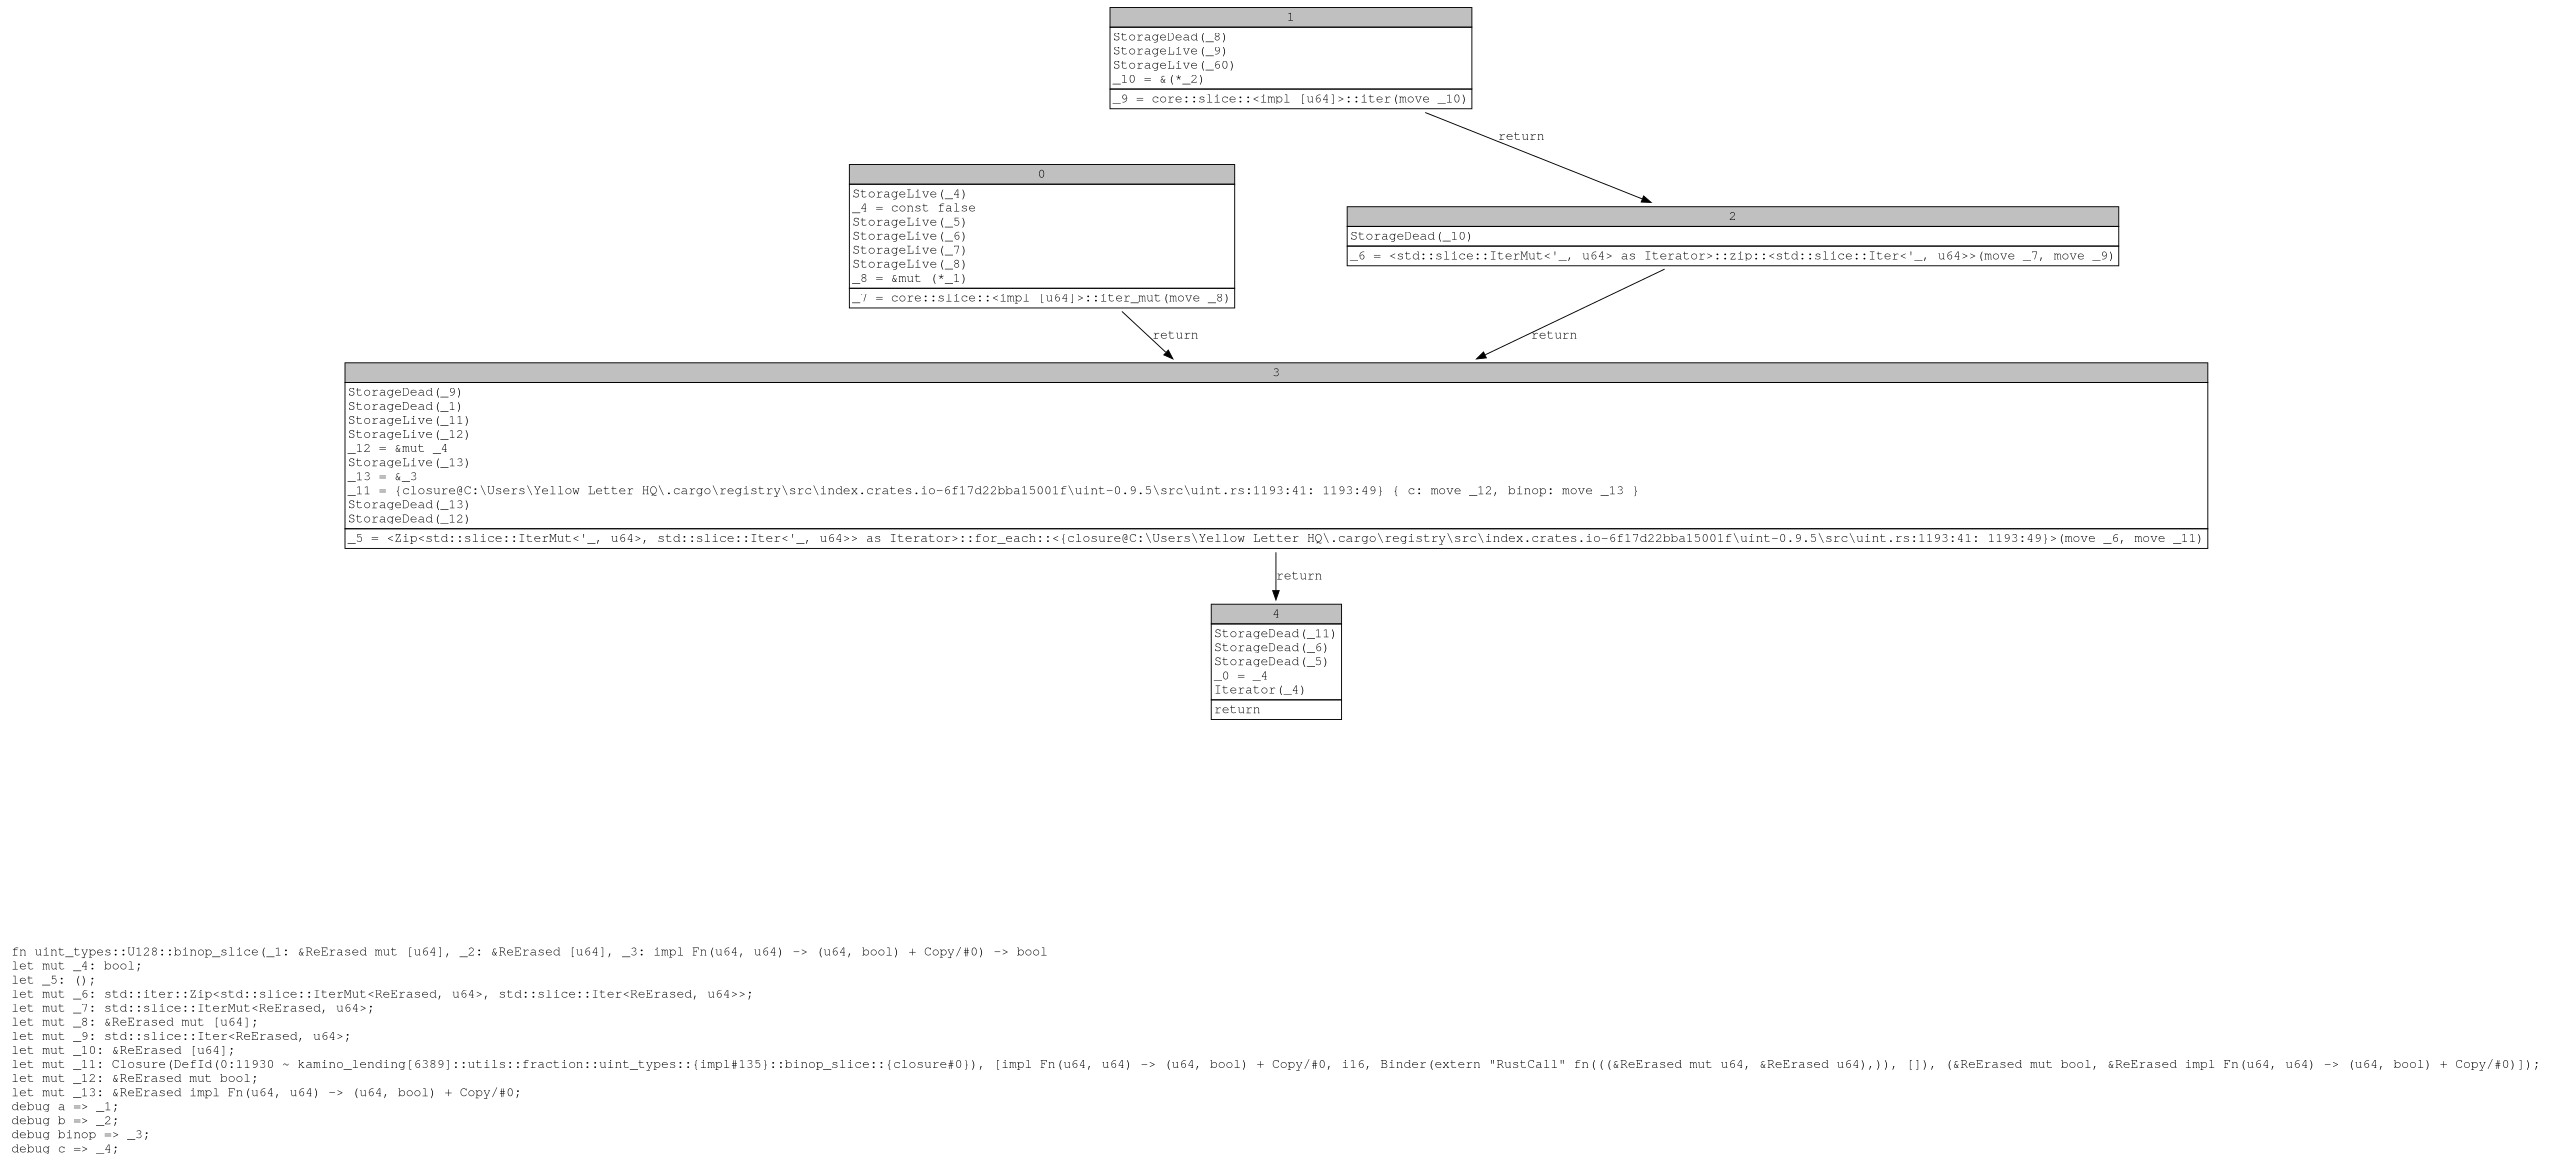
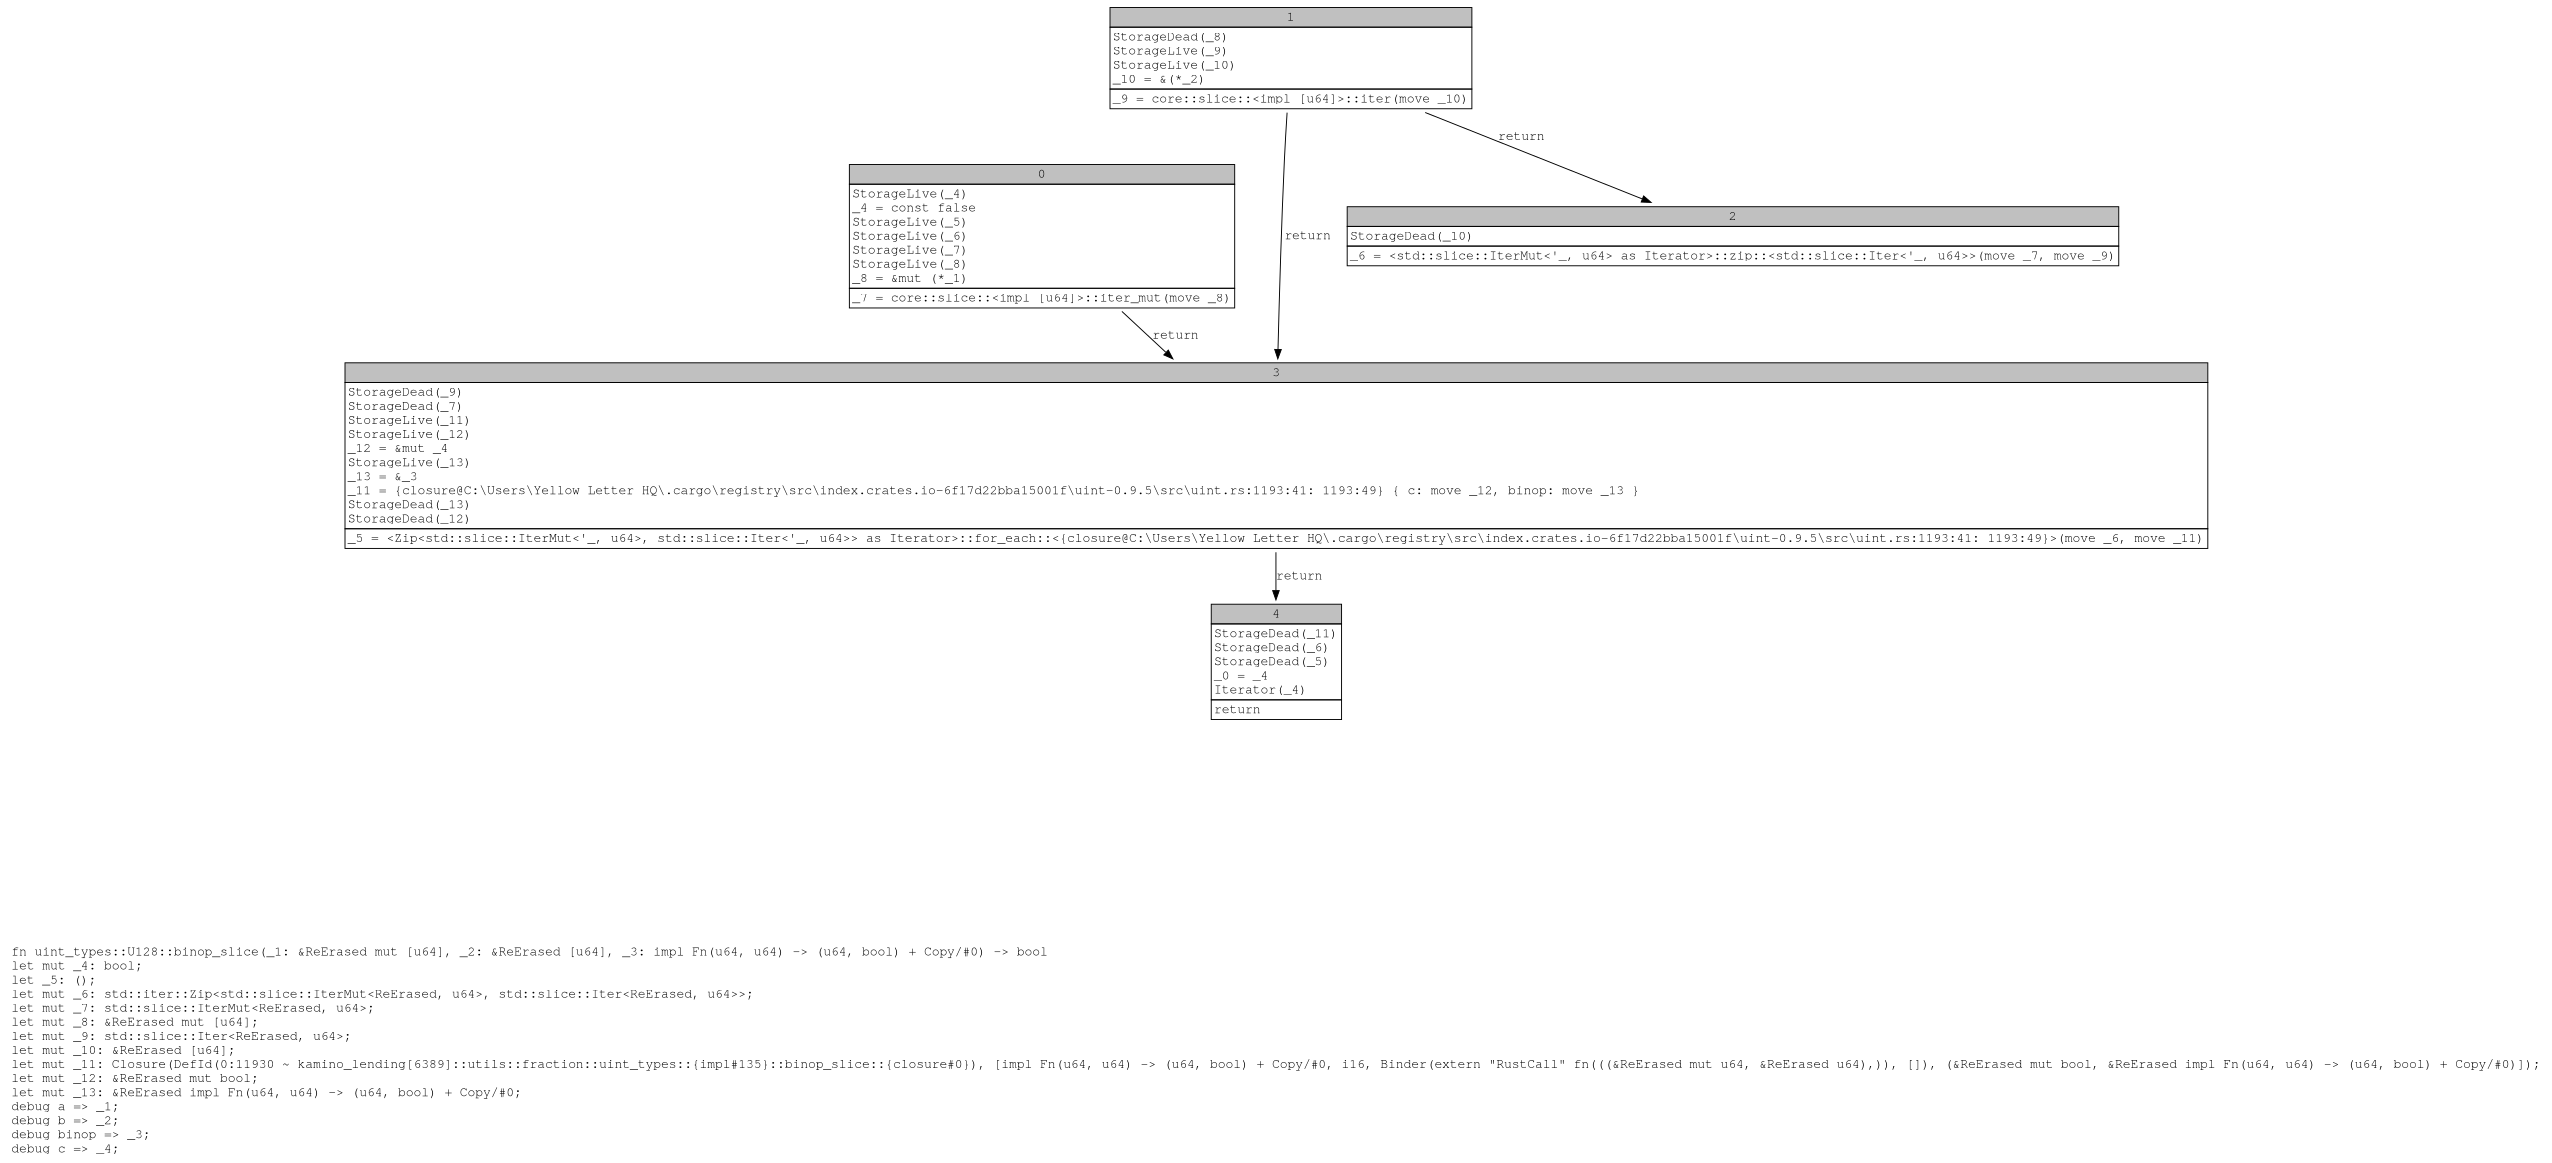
node "1": text "StorageLive(_60)" -> "StorageLive(_10)"
edge "2" -> "3": now "1" -> "3"
node "3": text "StorageDead(_1)" -> "StorageDead(_7)"
